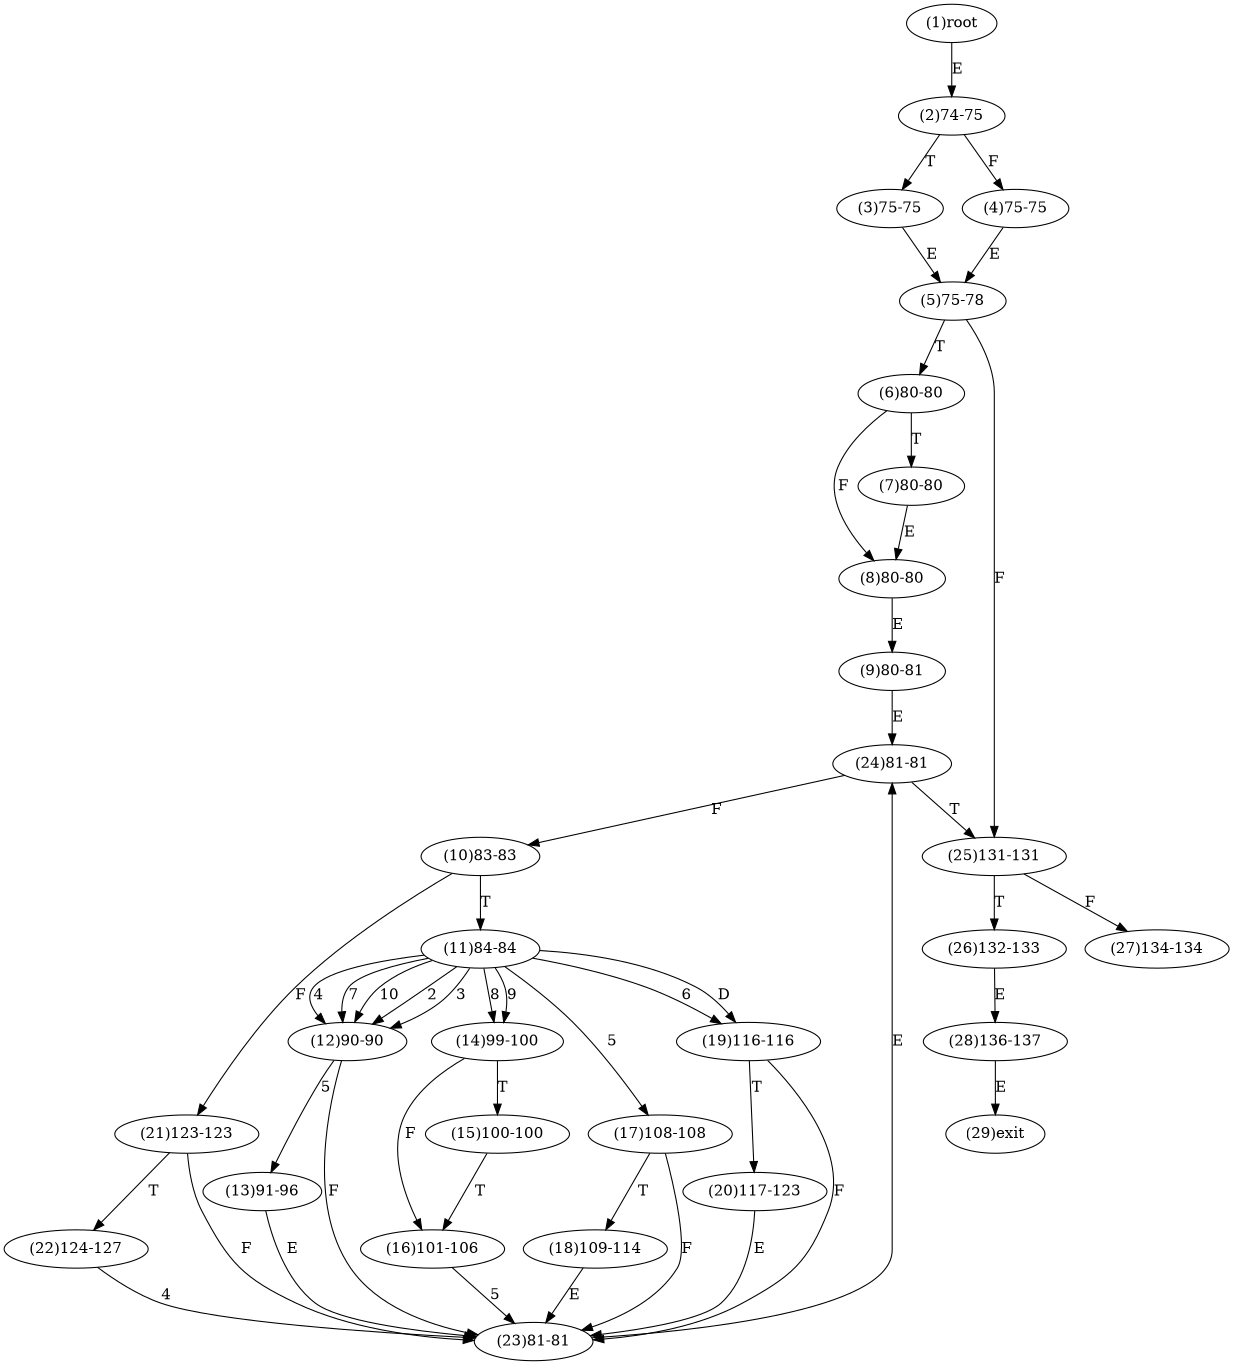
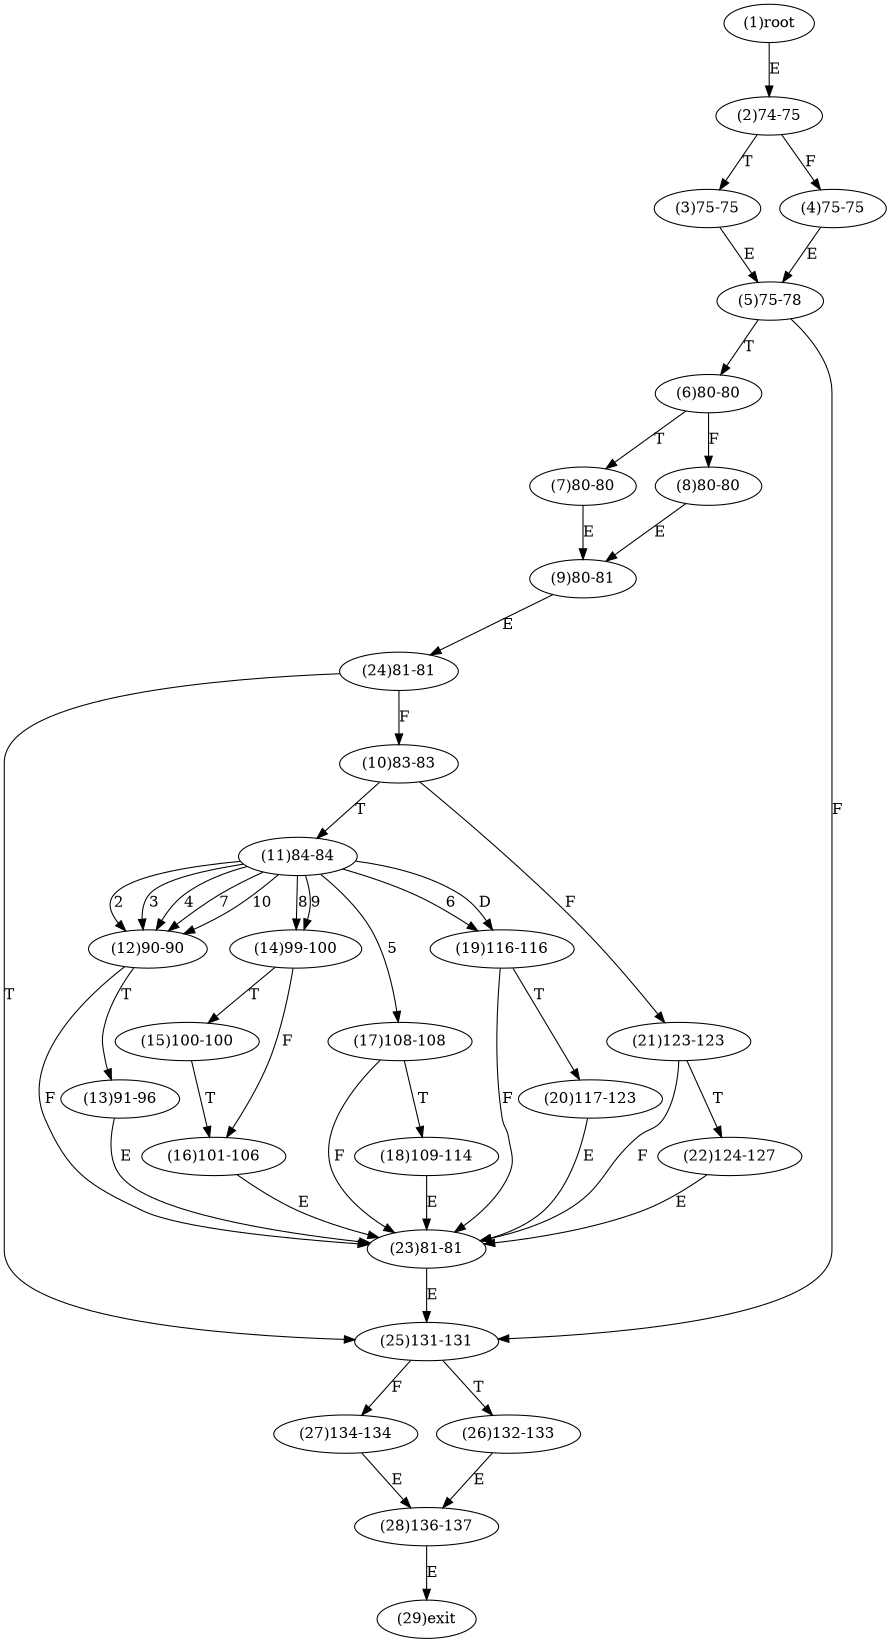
edge "(7)80-80" -> "(8)80-80": now "(7)80-80" -> "(9)80-81"
edge "(12)90-90" -> "(13)91-96": label "5" -> "T"
edge "(23)81-81" -> "(24)81-81": now "(23)81-81" -> "(25)131-131"
edge "(22)124-127" -> "(23)81-81": label "4" -> "E"
edge "(16)101-106" -> "(23)81-81": label "5" -> "E"
edge "(27)134-134" -> "(28)136-137": added, label "E"
